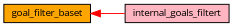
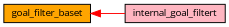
node "internal_goals_filtert": label "internal_goals_filtert" -> "internal_goal_filtert"
